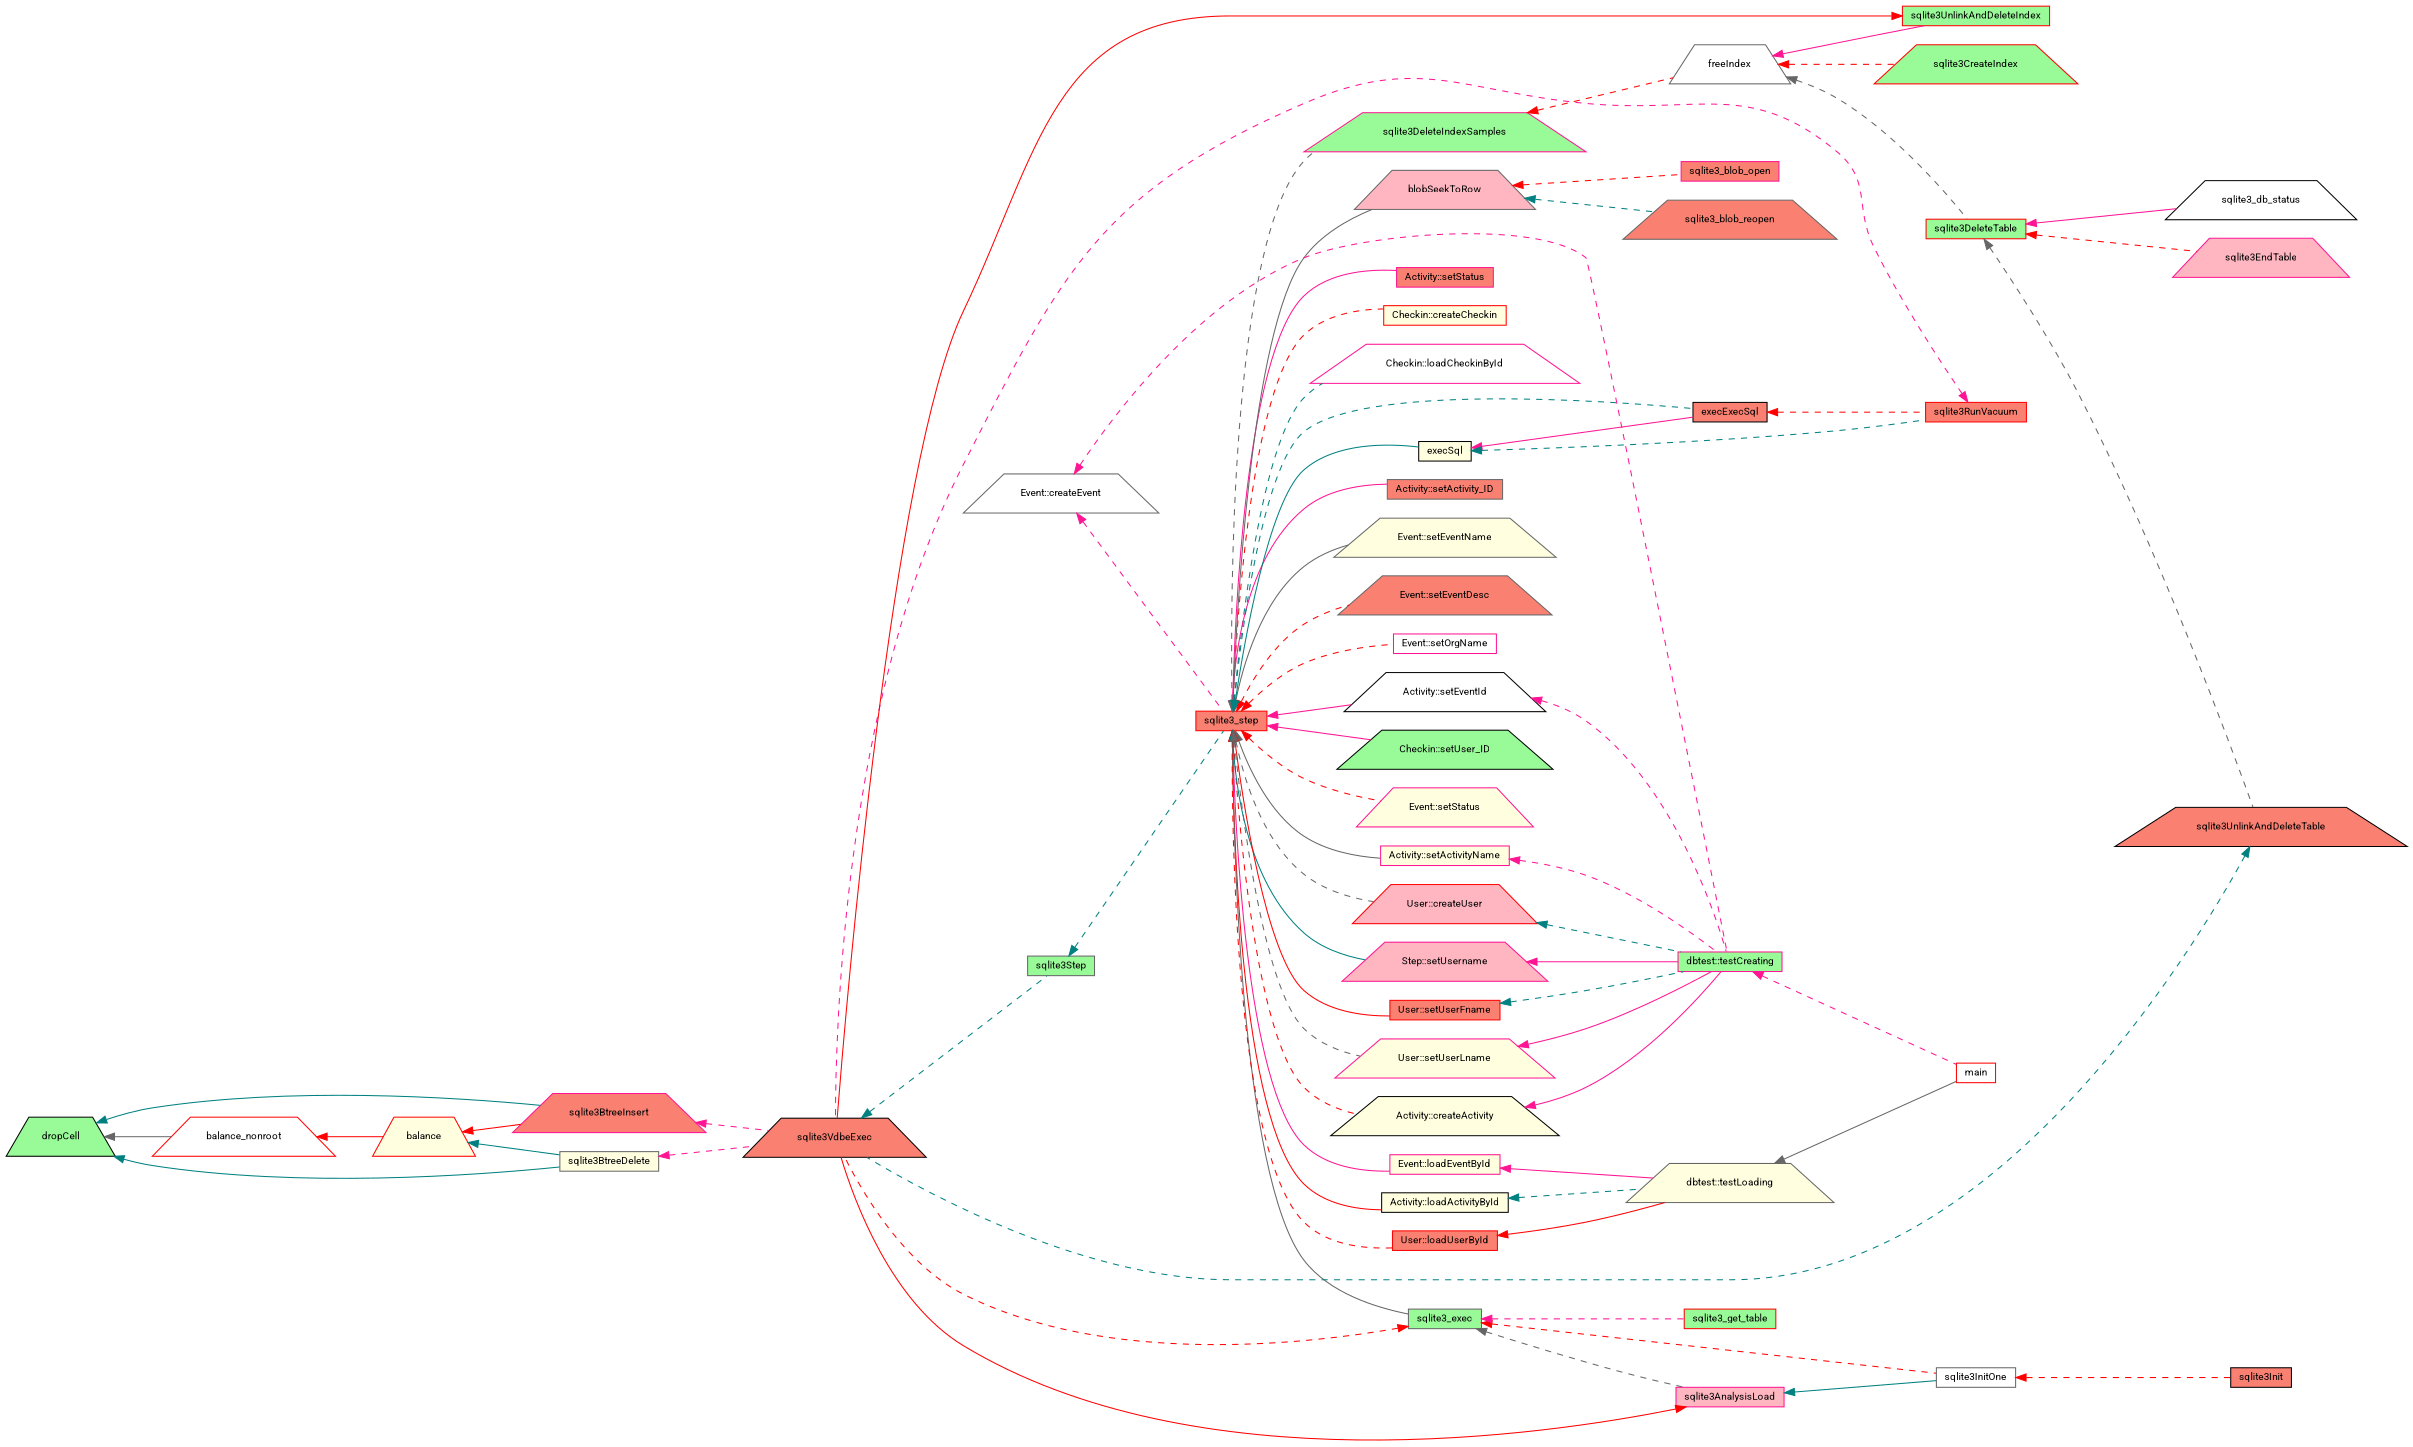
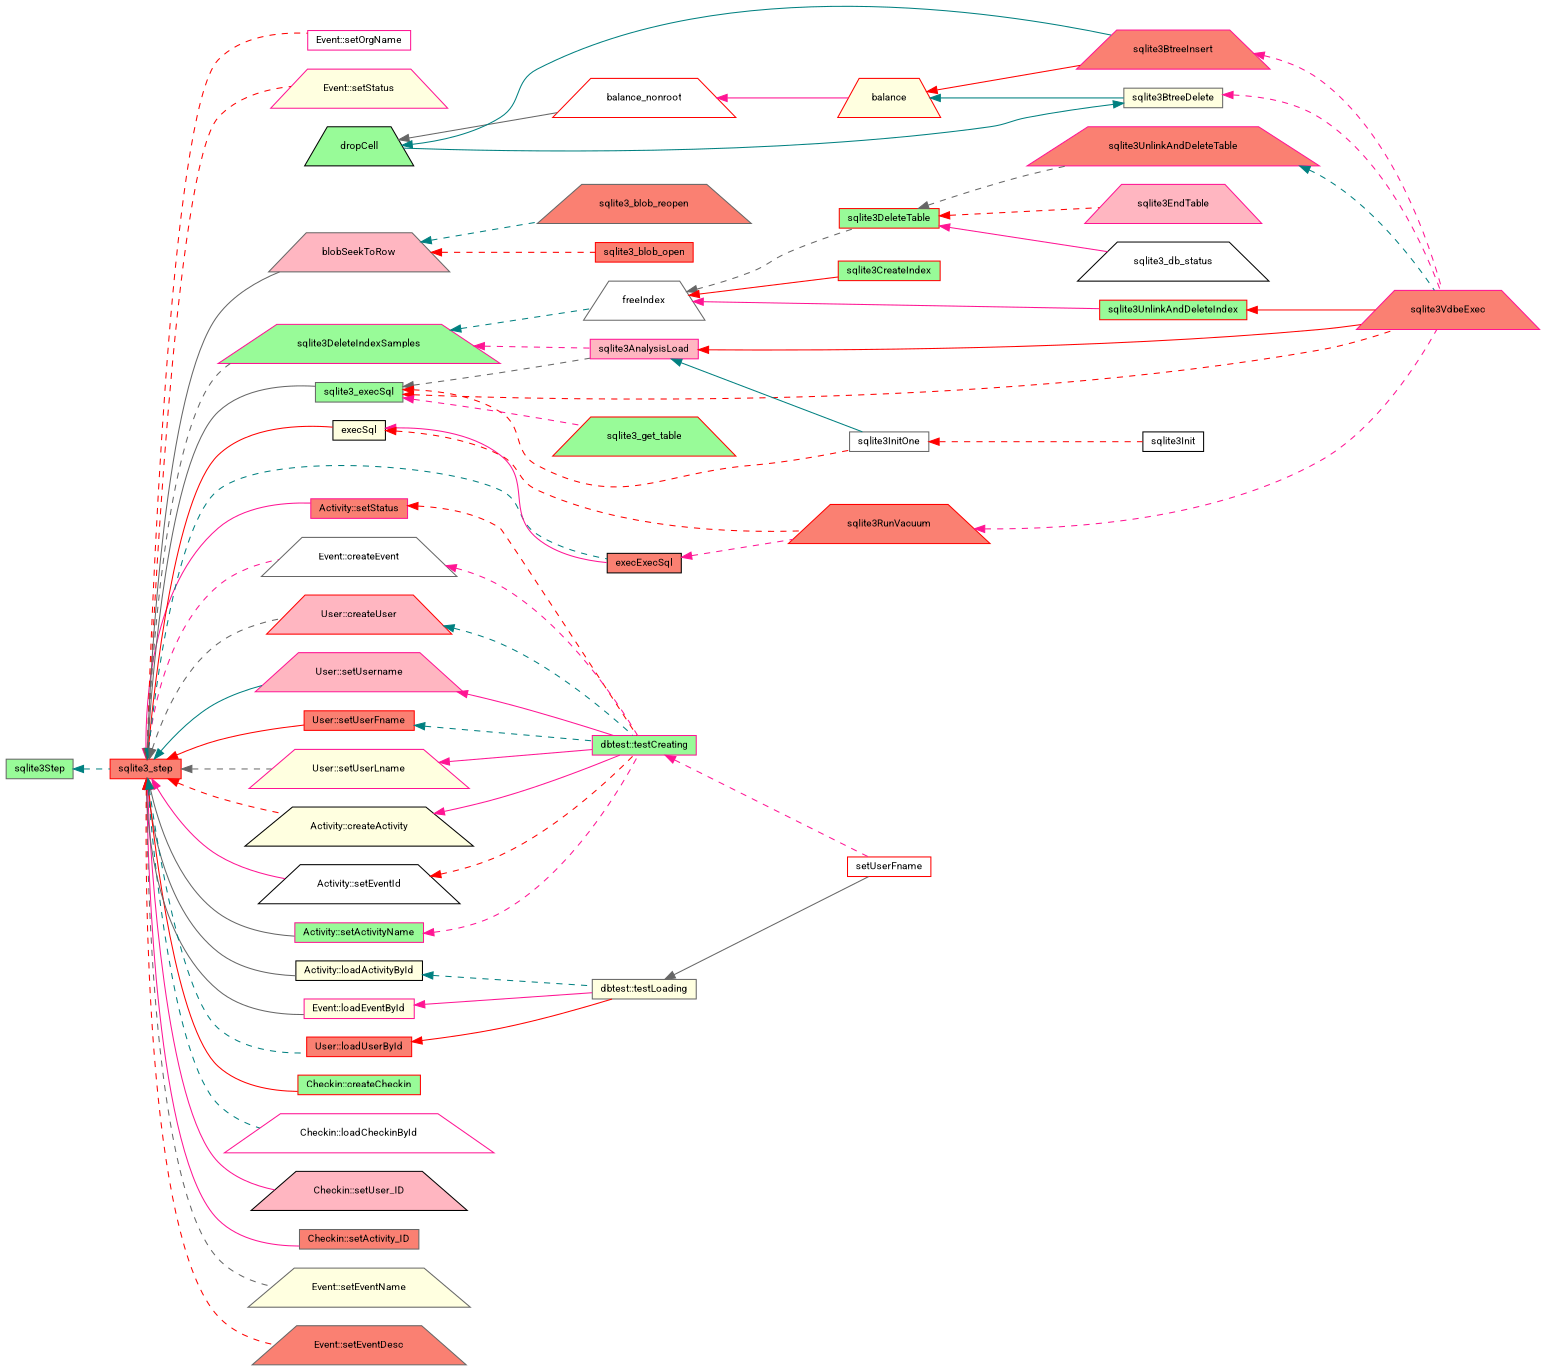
edge "sqlite3CreateIndex" -> "freeIndex": style dashed -> solid
node "sqlite3CreateIndex": shape trapezium -> box
edge "freeIndex" -> "sqlite3DeleteIndexSamples": color red -> teal
node "sqlite3_blob_open": color deeppink -> red
node "Checkin::createCheckin": fillcolor lightyellow -> palegreen
edge "sqlite3AnalysisLoad" -> "sqlite3DeleteIndexSamples": added
edge "sqlite3RunVacuum" -> "execExecSql": color red -> deeppink
node "sqlite3RunVacuum": shape box -> trapezium
edge "sqlite3RunVacuum" -> "execSql": color teal -> red
edge "Checkin::createCheckin" -> "sqlite3_step": style dashed -> solid
node "Activity::setActivity_ID": label "Activity::setActivity_ID" -> "Checkin::setActivity_ID"
edge "execSql" -> "sqlite3_step": color teal -> red
edge "dbtest::testCreating" -> "Activity::setStatus": added
edge "Event::setEventName" -> "sqlite3_step": style solid -> dashed
edge "sqlite3_step" -> "Event::createEvent": reversed
node "Checkin::setUser_ID": fillcolor palegreen -> lightpink
edge "dbtest::testCreating" -> "Activity::setEventId": color deeppink -> red
node "sqlite3UnlinkAndDeleteTable": color black -> deeppink
node "Activity::setActivityName": fillcolor lightyellow -> palegreen
node "Step::setUsername": label "Step::setUsername" -> "User::setUsername"
edge "Event::loadEventById" -> "sqlite3_step": color deeppink -> gray40
edge "sqlite3Step" -> "sqlite3VdbeExec": removed
edge "Activity::loadActivityById" -> "sqlite3_step": color red -> gray40
node "main": label "main" -> "setUserFname"
edge "balance" -> "balance_nonroot": color red -> deeppink
node "sqlite3VdbeExec": color black -> deeppink
edge "User::loadUserById" -> "sqlite3_step": color red -> teal
edge "sqlite3BtreeDelete" -> "dropCell": reversed
node "dbtest::testLoading": shape trapezium -> box
node "sqlite3_exec": label "sqlite3_exec" -> "sqlite3_execSql"
node "sqlite3_get_table": shape box -> trapezium
node "sqlite3Init": fillcolor salmon -> white
